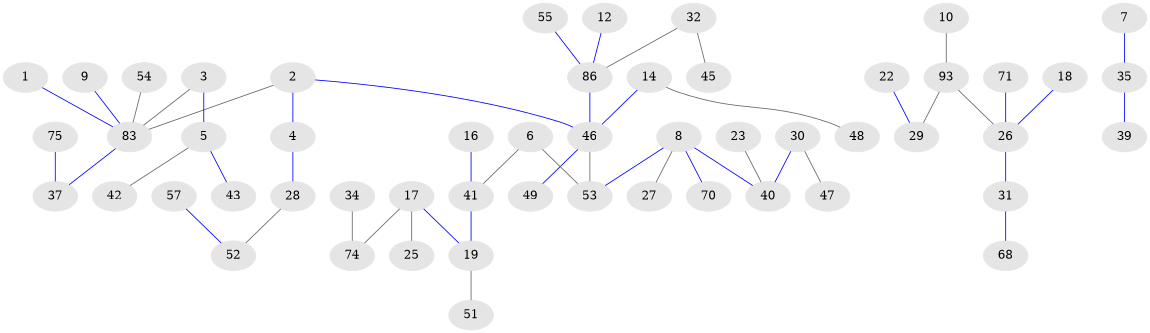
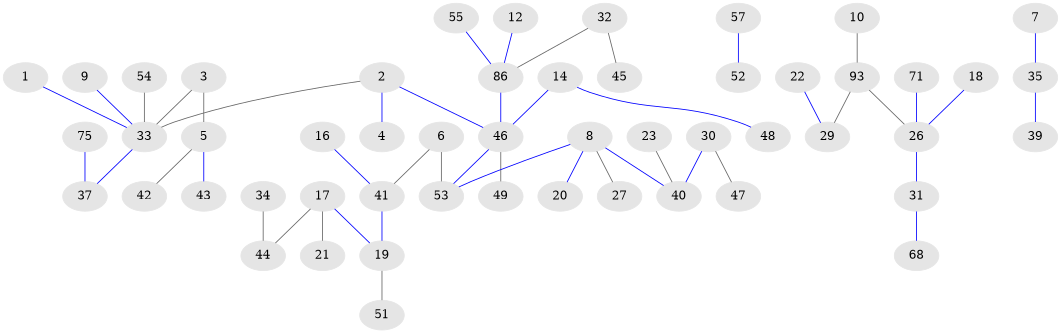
edge "3" -- "5": color blue -> gray40
edge "14" -- "48": color gray40 -> blue
node "83": label "83" -> "33"
edge "46" -- "49": color blue -> gray40
edge "46" -- "53": color gray40 -> blue
node "28": removed
node "70": label "70" -> "20"
node "74": label "74" -> "44"
node "25": label "25" -> "21"
